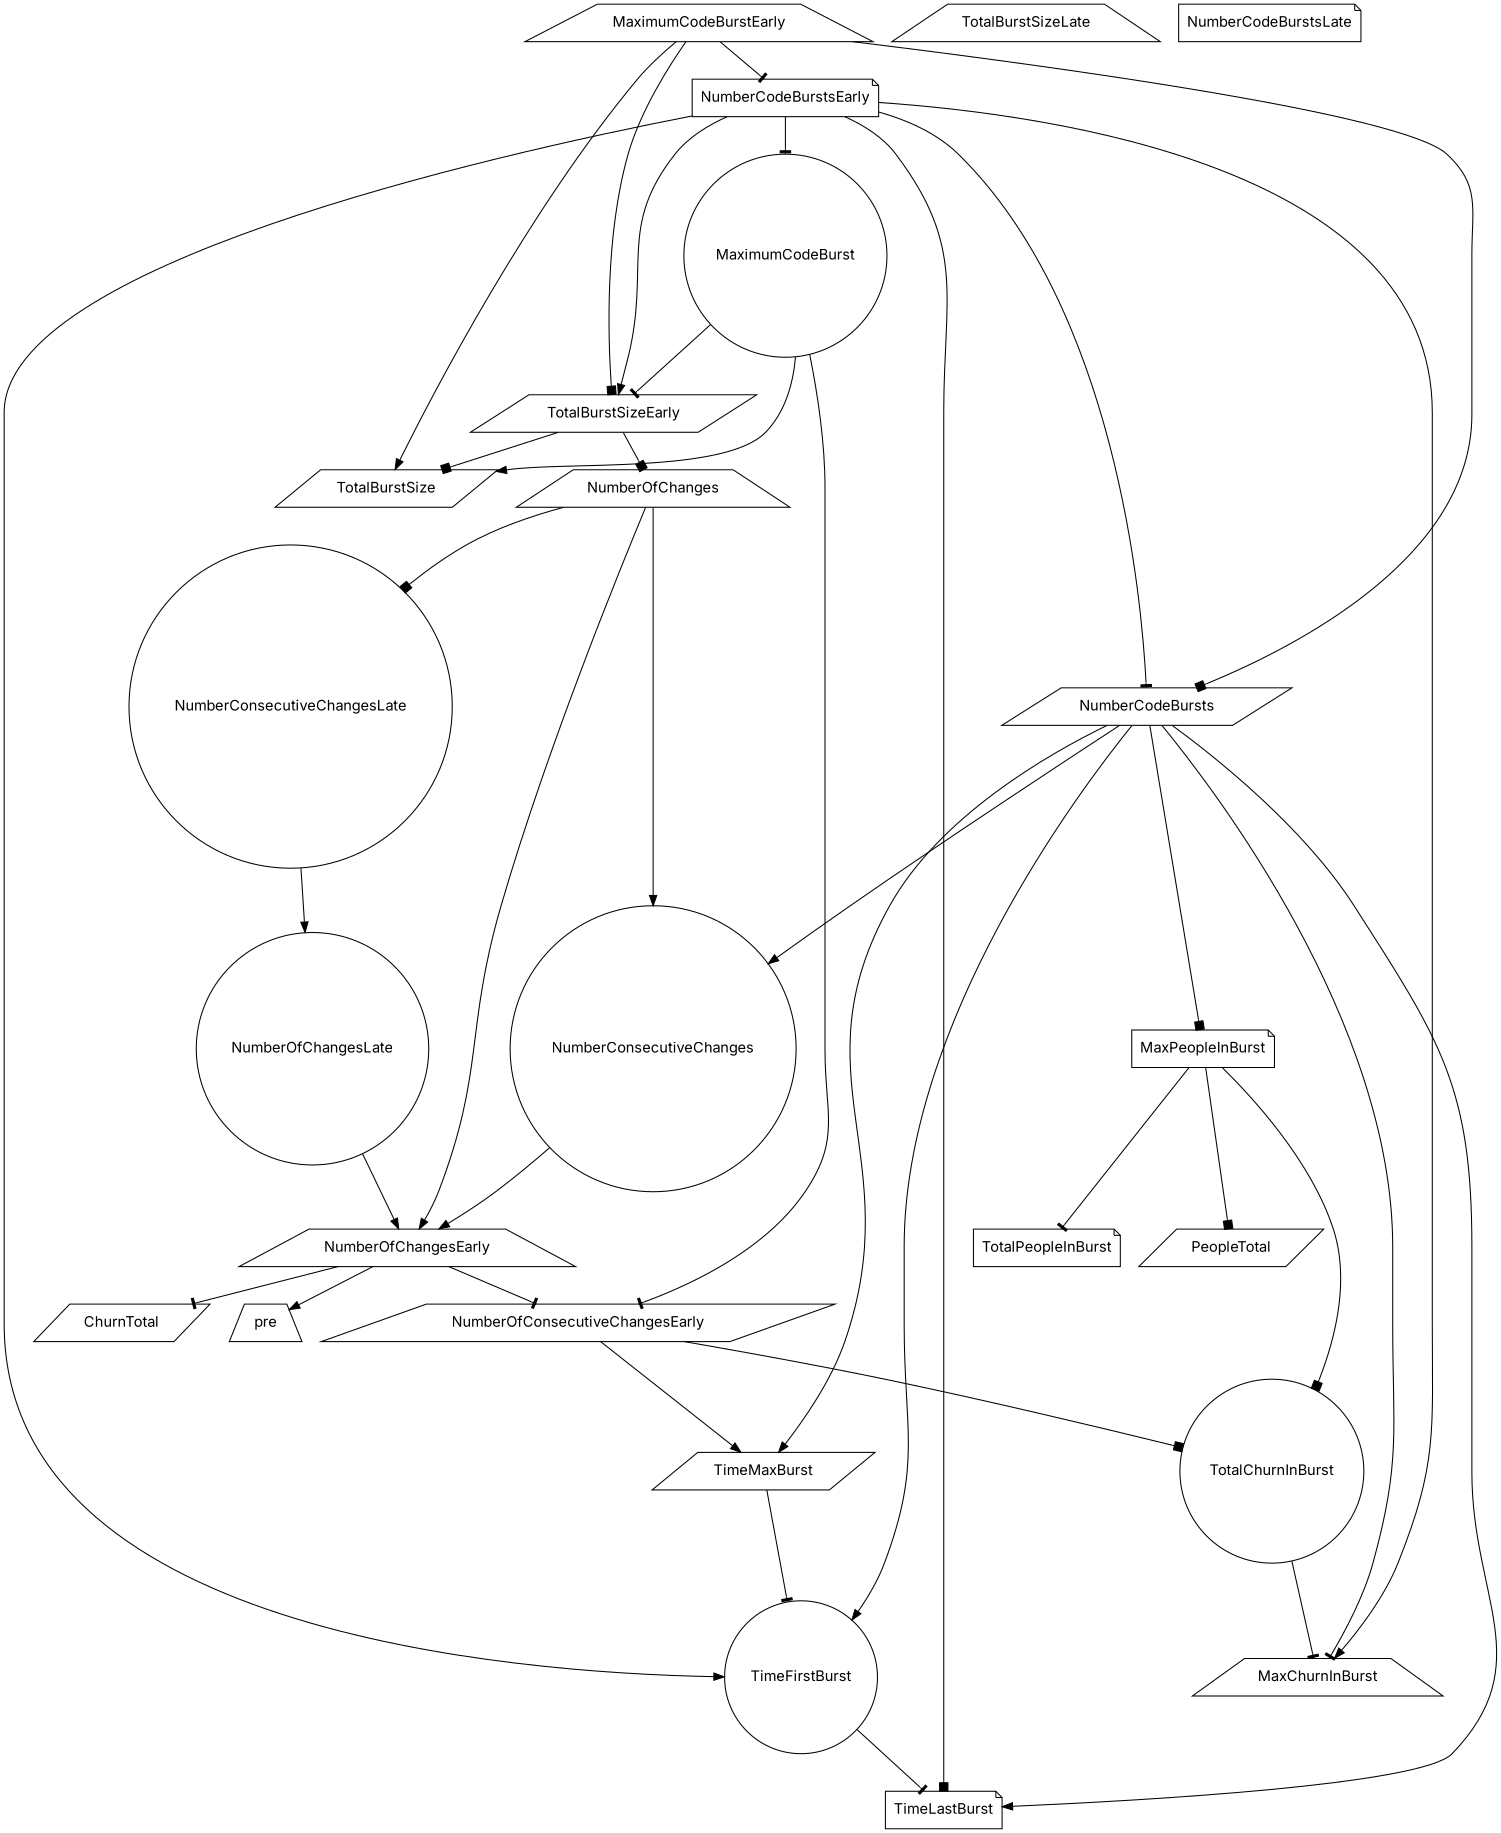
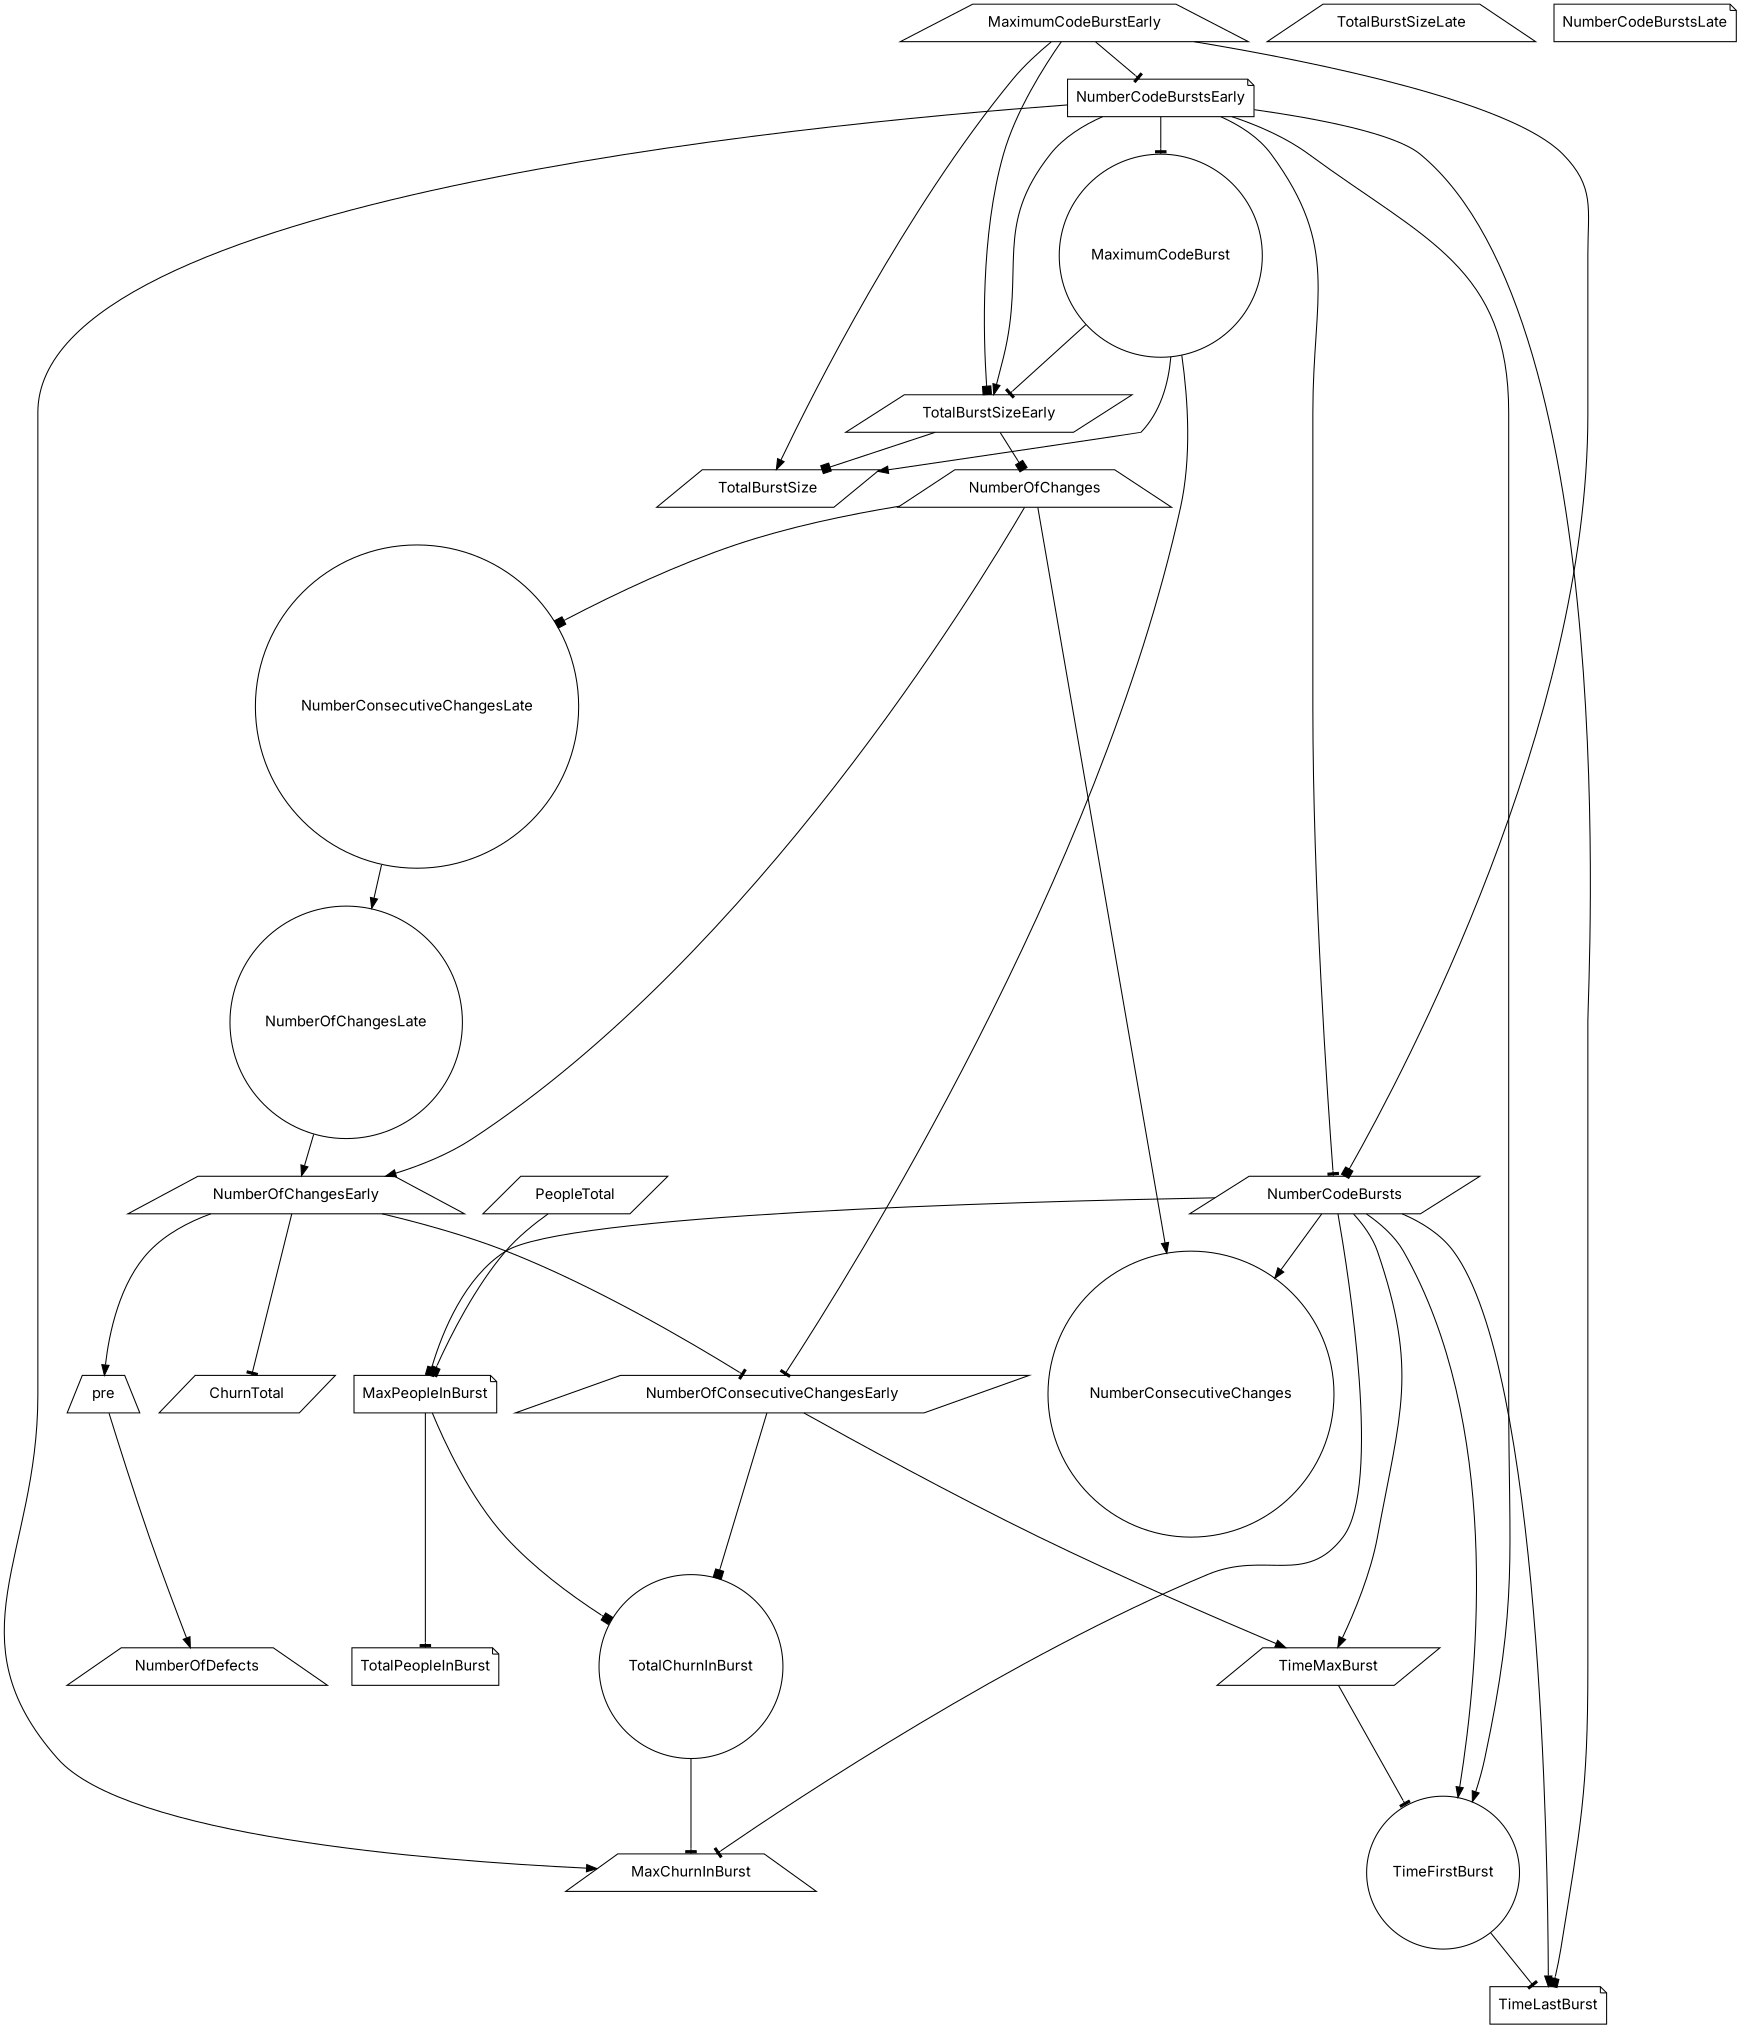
edge "MaxPeopleInBurst" -> "PeopleTotal": reversed
edge "NumberConsecutiveChanges" -> "NumberOfChangesEarly": removed
node "NumberOfDefects": added
